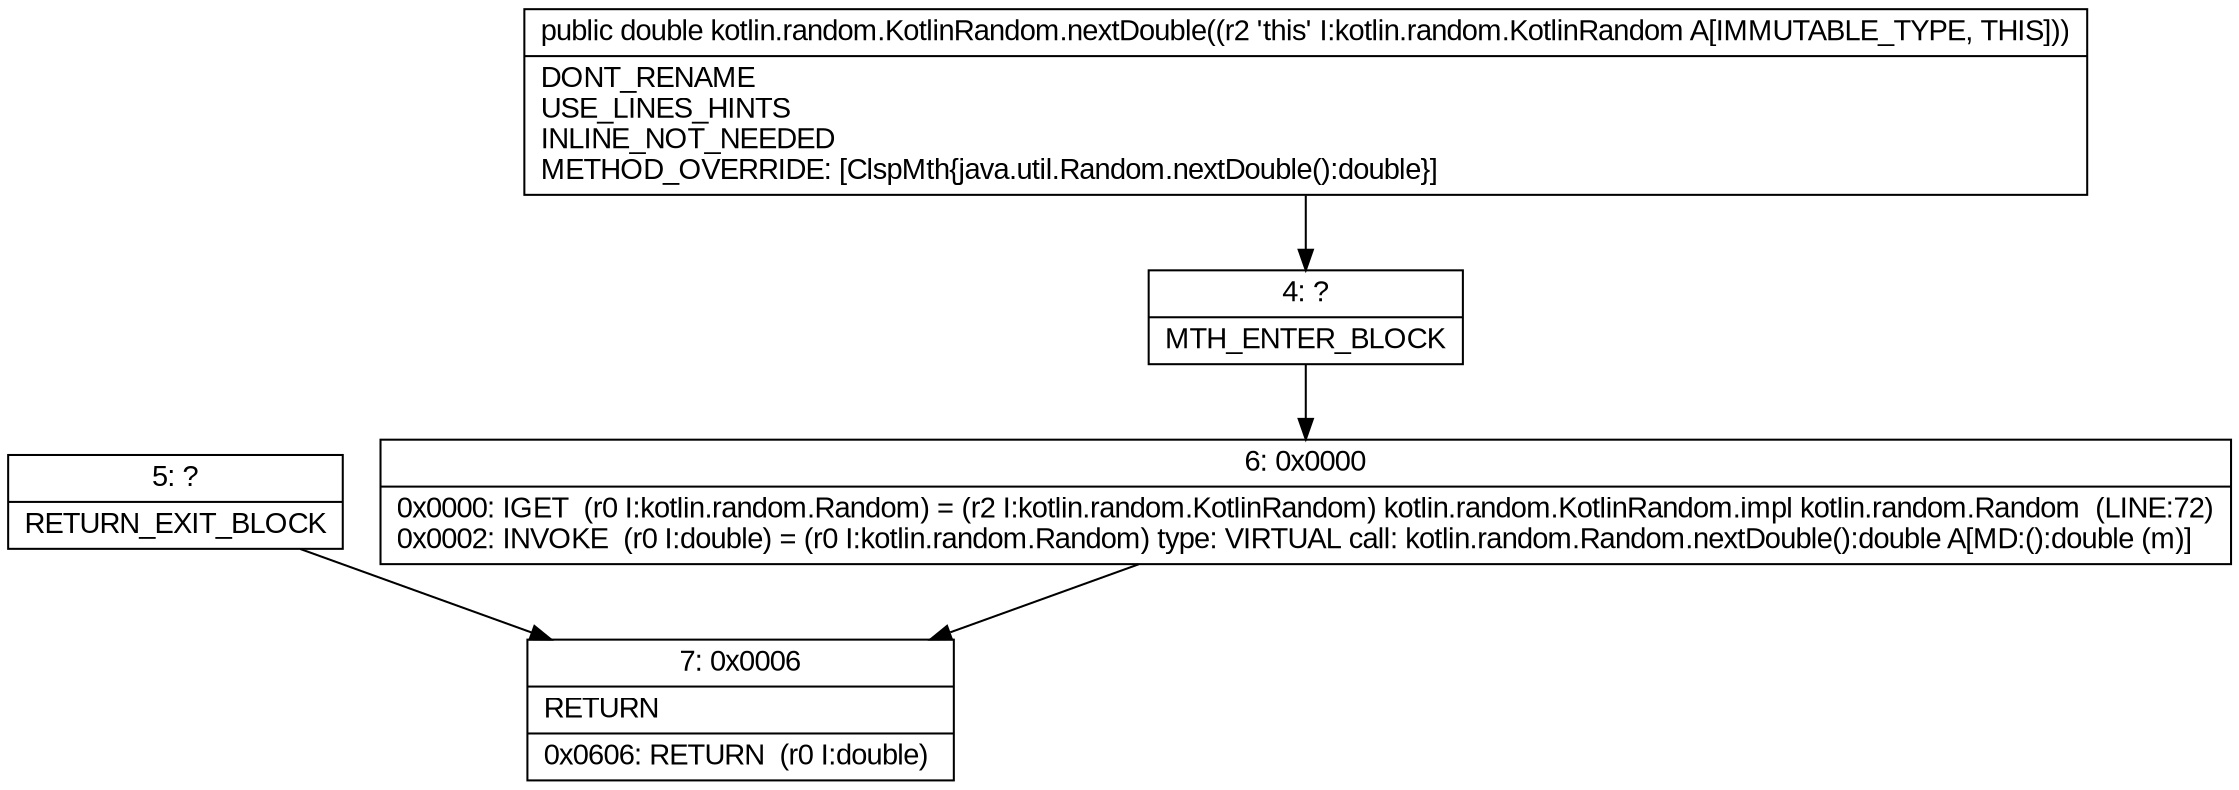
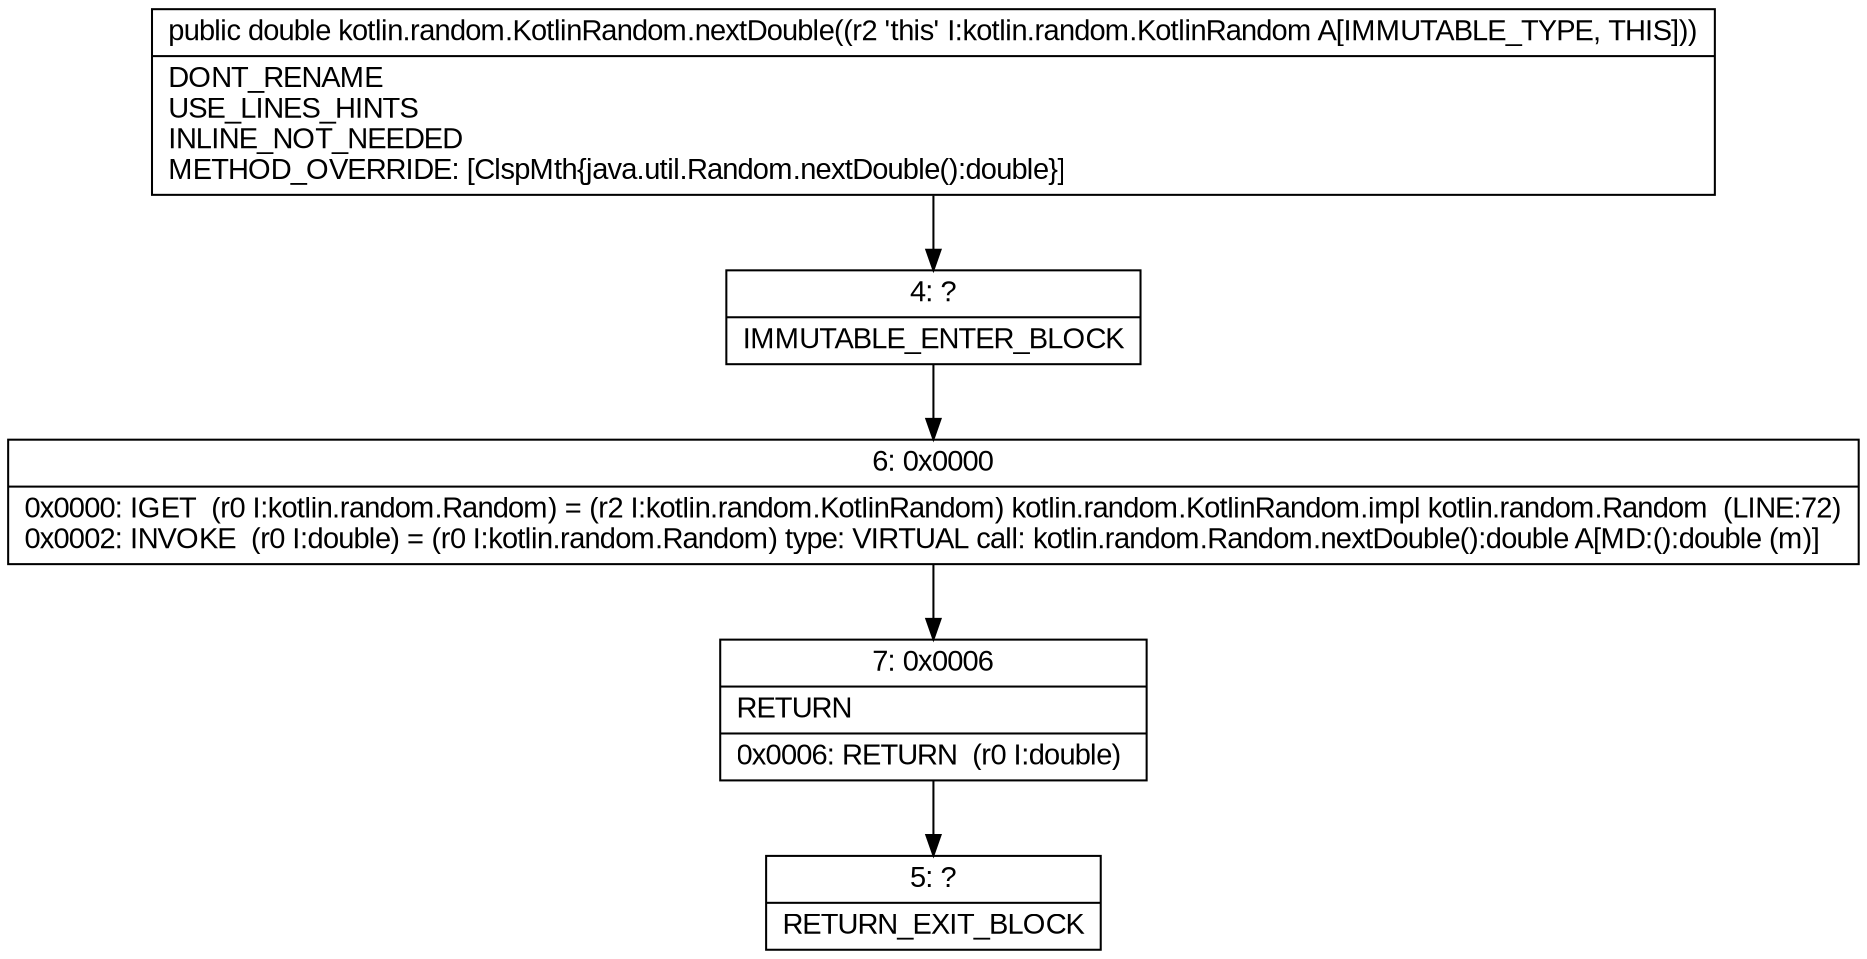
node "4: ?": text "MTH_ENTER_BLOCK" -> "IMMUTABLE_ENTER_BLOCK"
edge "5: ?" -> "7: 0x0006": reversed
node "7: 0x0006": text "0x0606: RETURN  (r0 I:double)" -> "0x0006: RETURN  (r0 I:double)"
